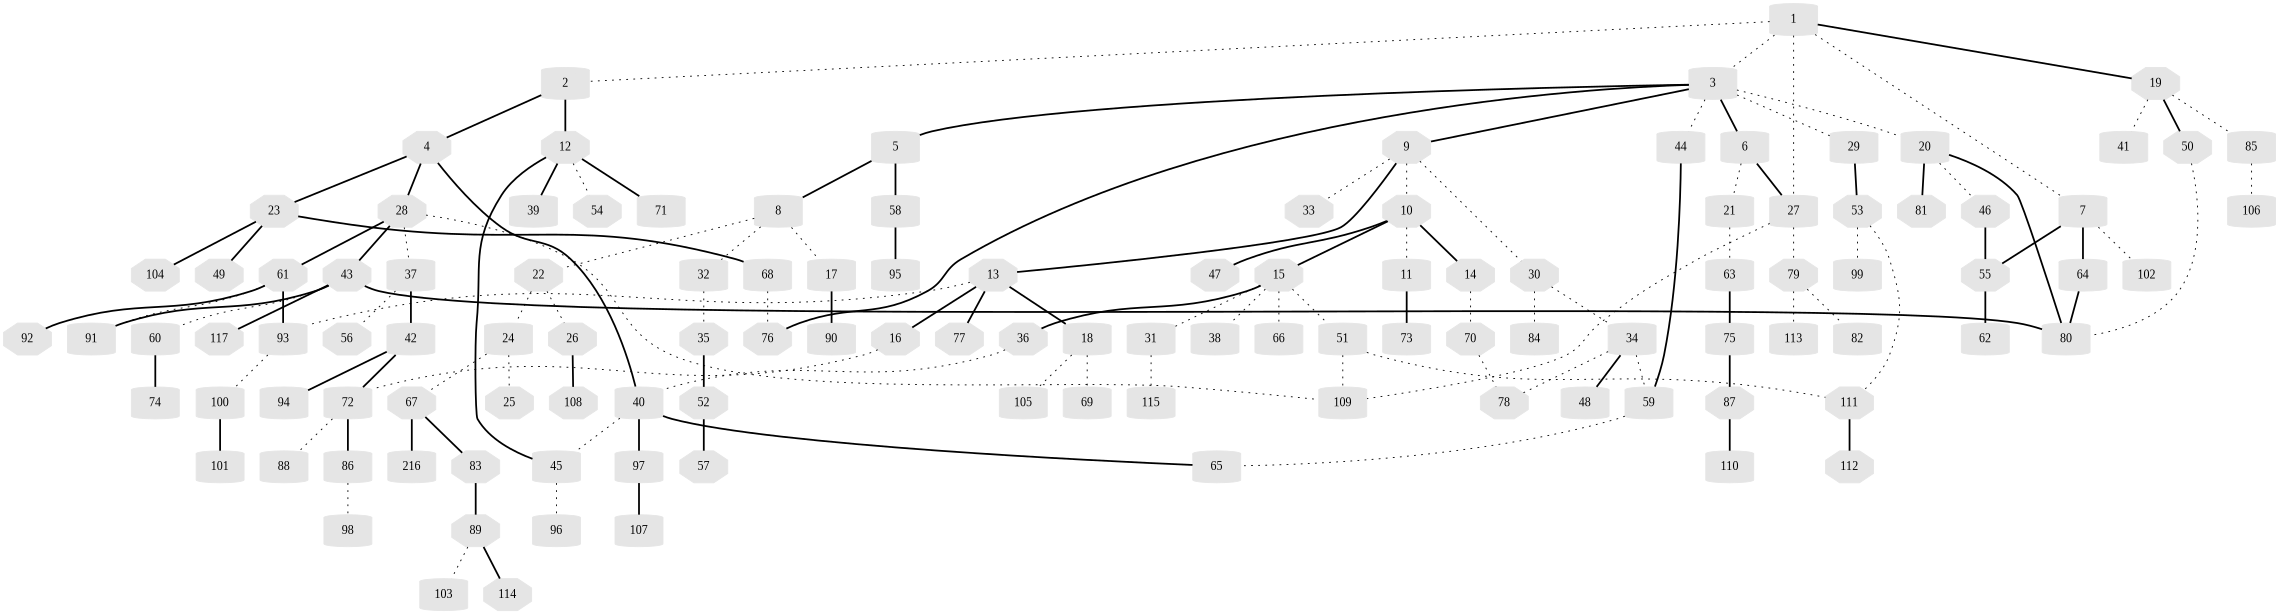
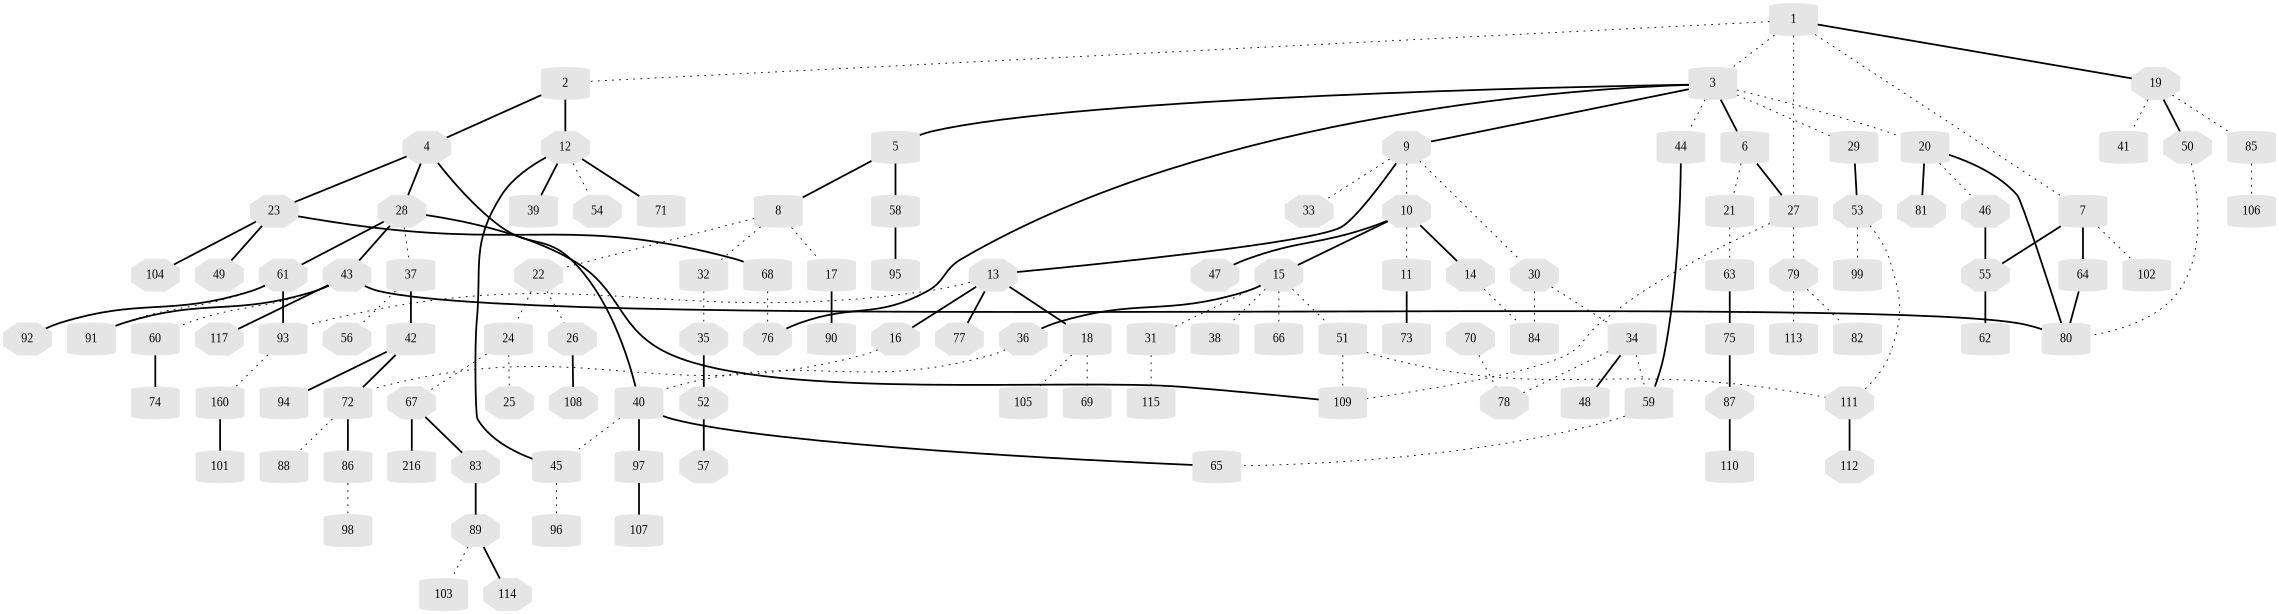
edge "14" -- "70": now "14" -- "84"
edge "28" -- "109": style dotted -> bold
node "100": label "100" -> "160"
